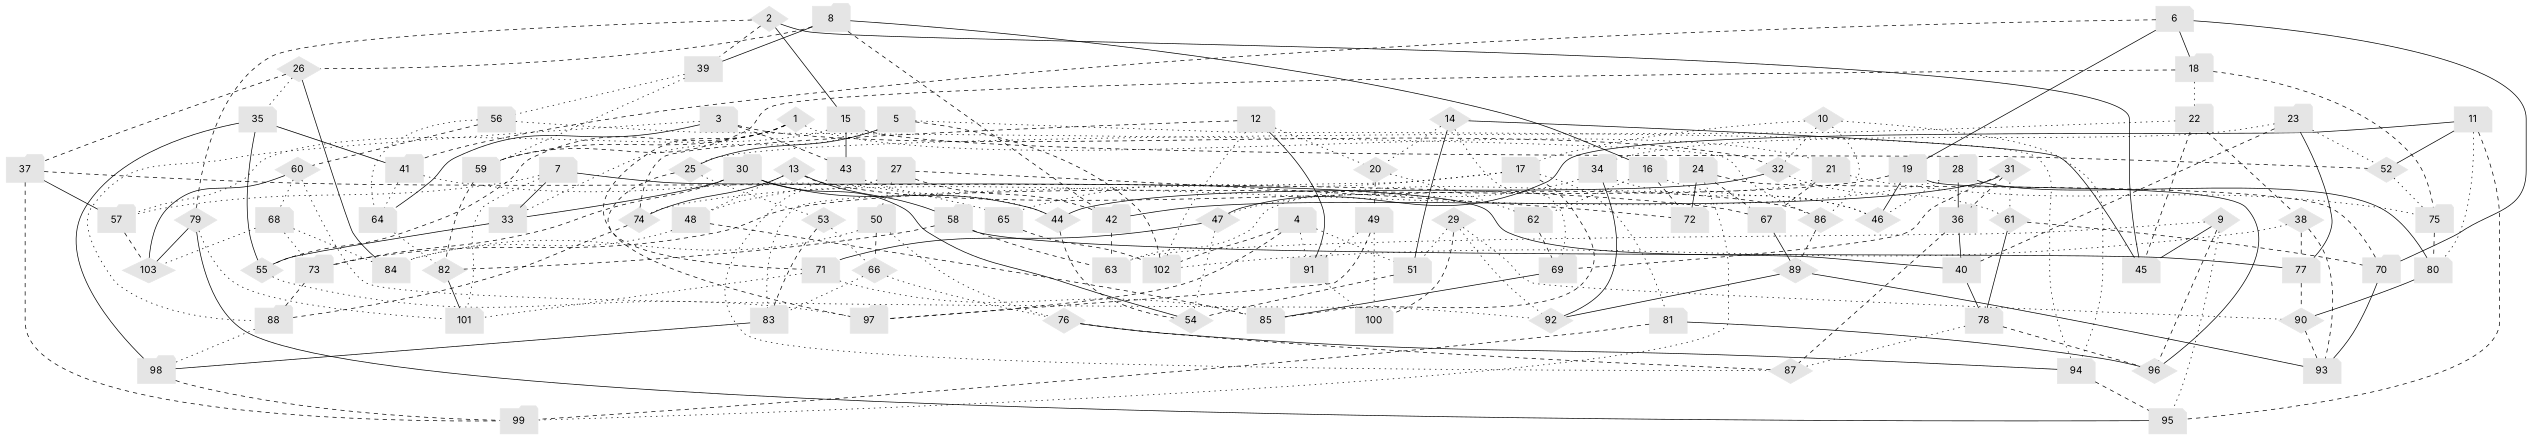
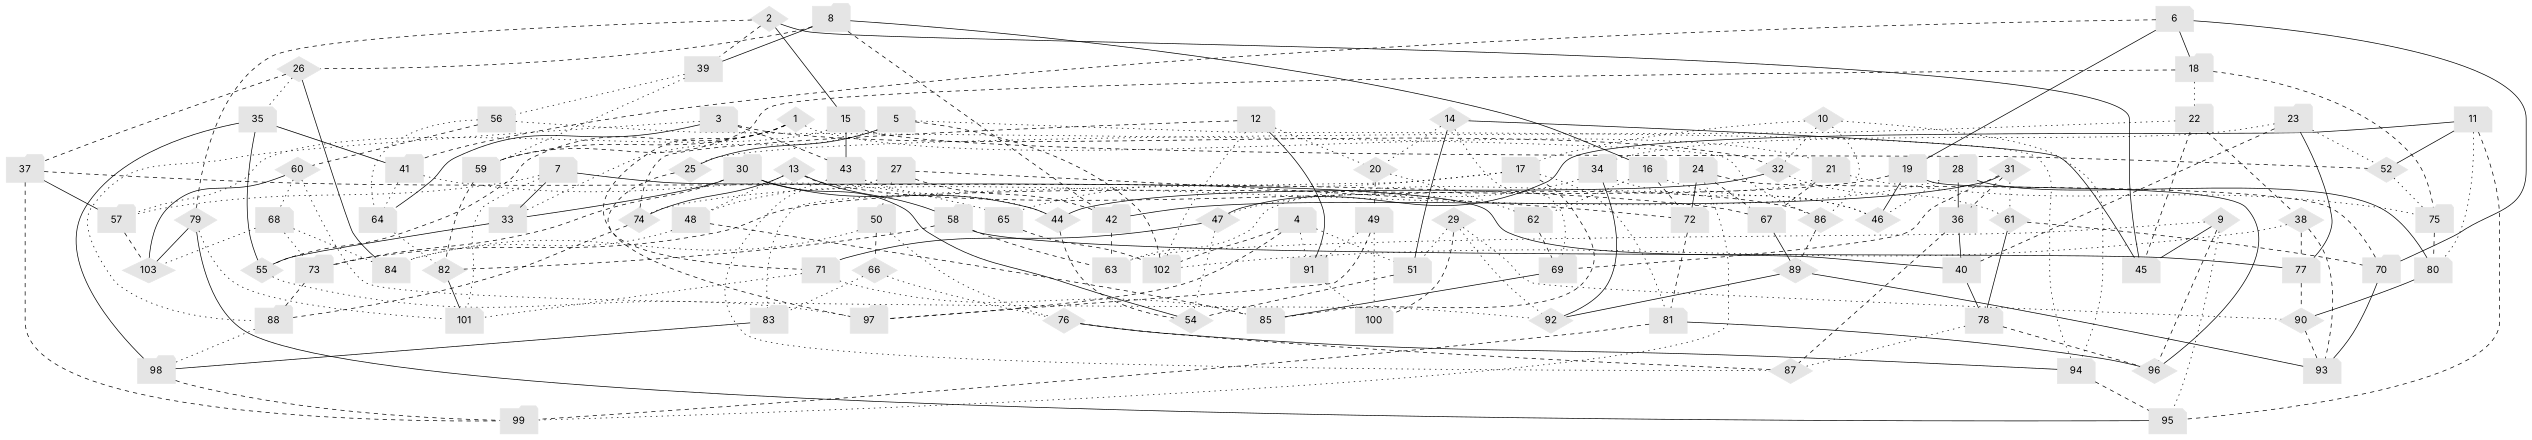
node "53": removed
edge "72" -- "81": added
